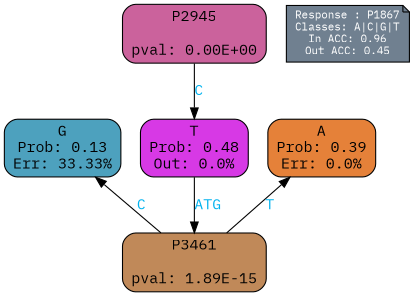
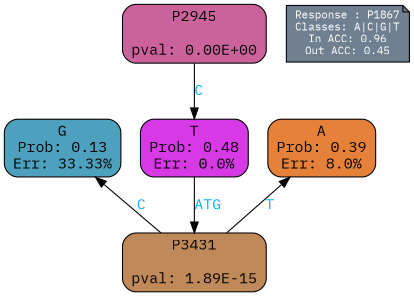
node "T Prob: 0.48 Out: 0.0%": label "T Prob: 0.48 Out: 0.0%" -> "T Prob: 0.48 Err: 0.0%"
node "A Prob: 0.39 Err: 0.0%": label "A Prob: 0.39 Err: 0.0%" -> "A Prob: 0.39 Err: 8.0%"
node "P3461 pval: 1.89E-15": label "P3461 pval: 1.89E-15" -> "P3431 pval: 1.89E-15"
